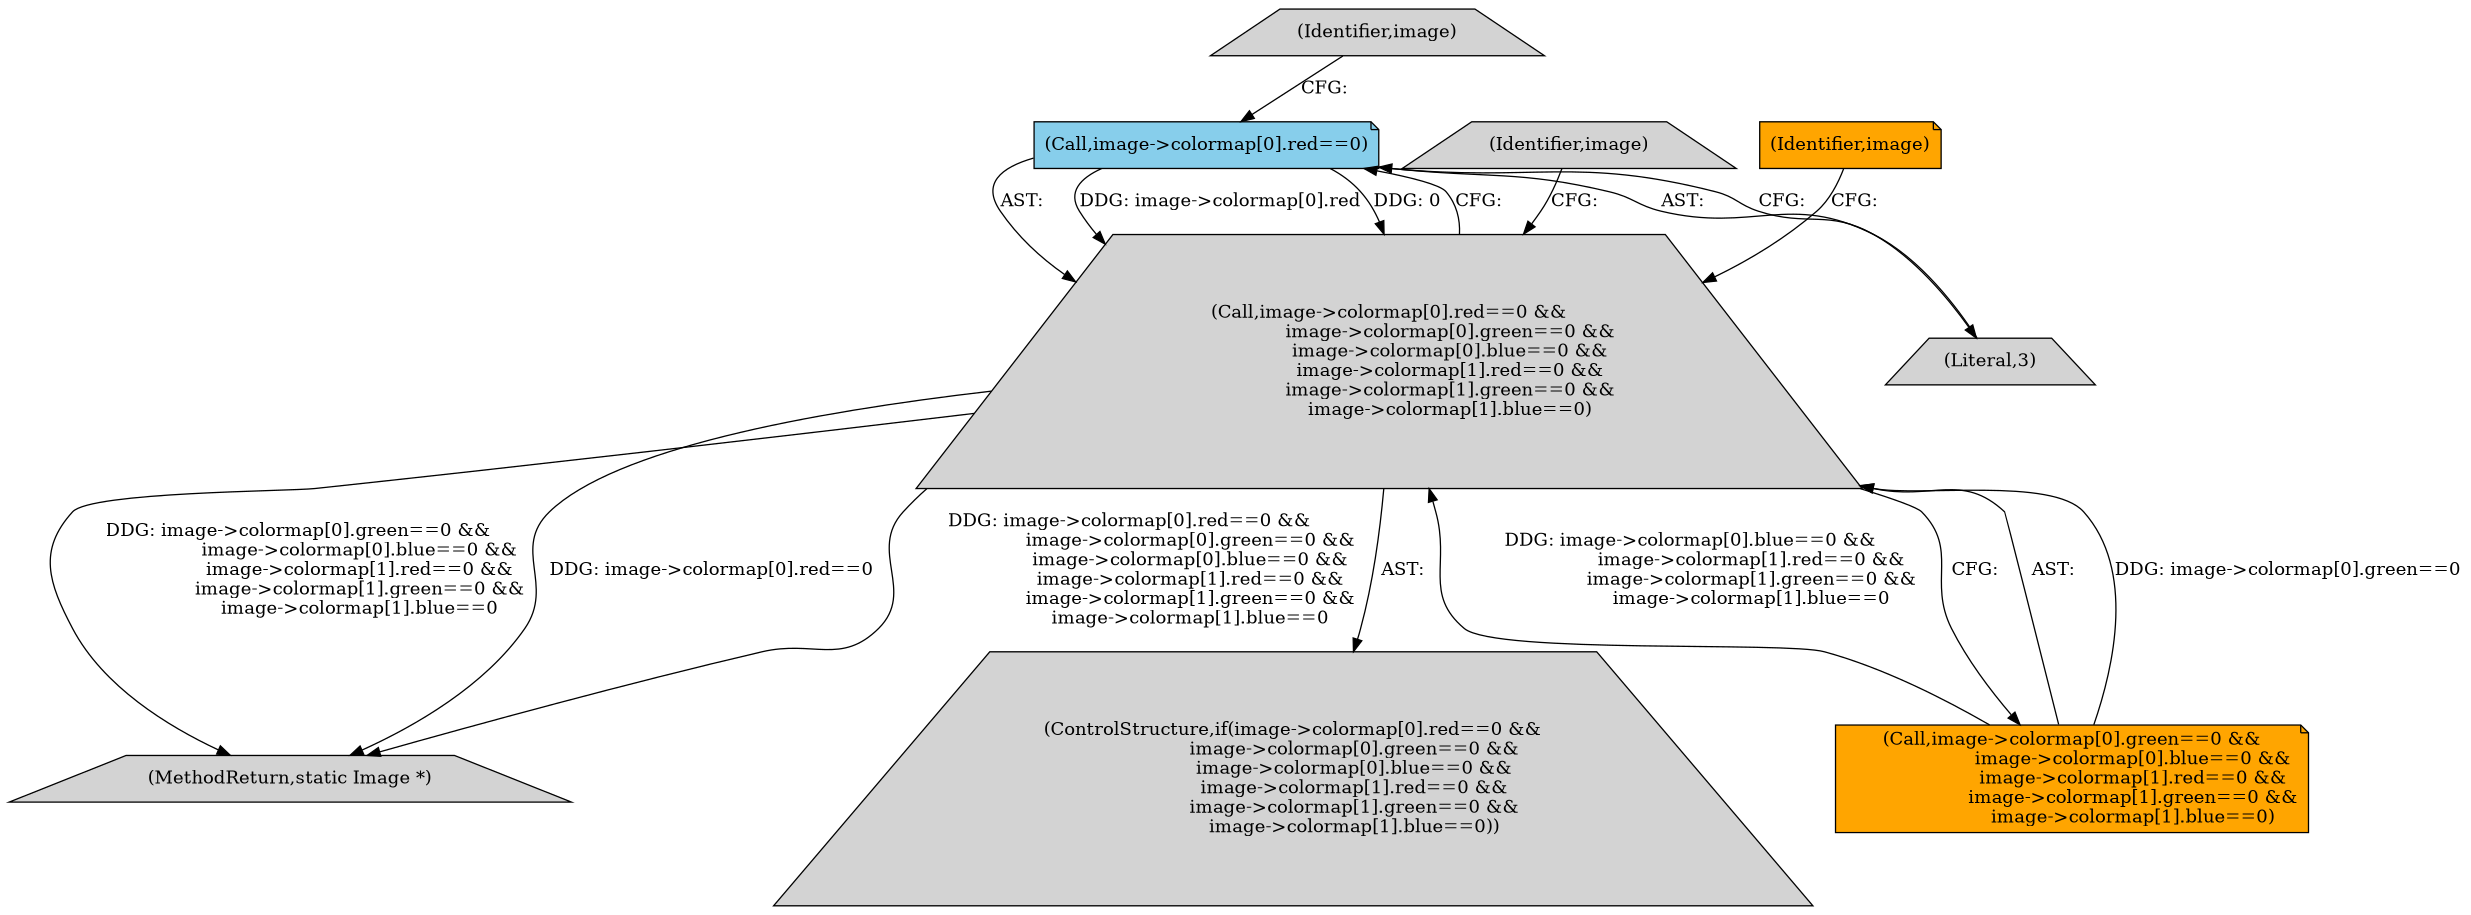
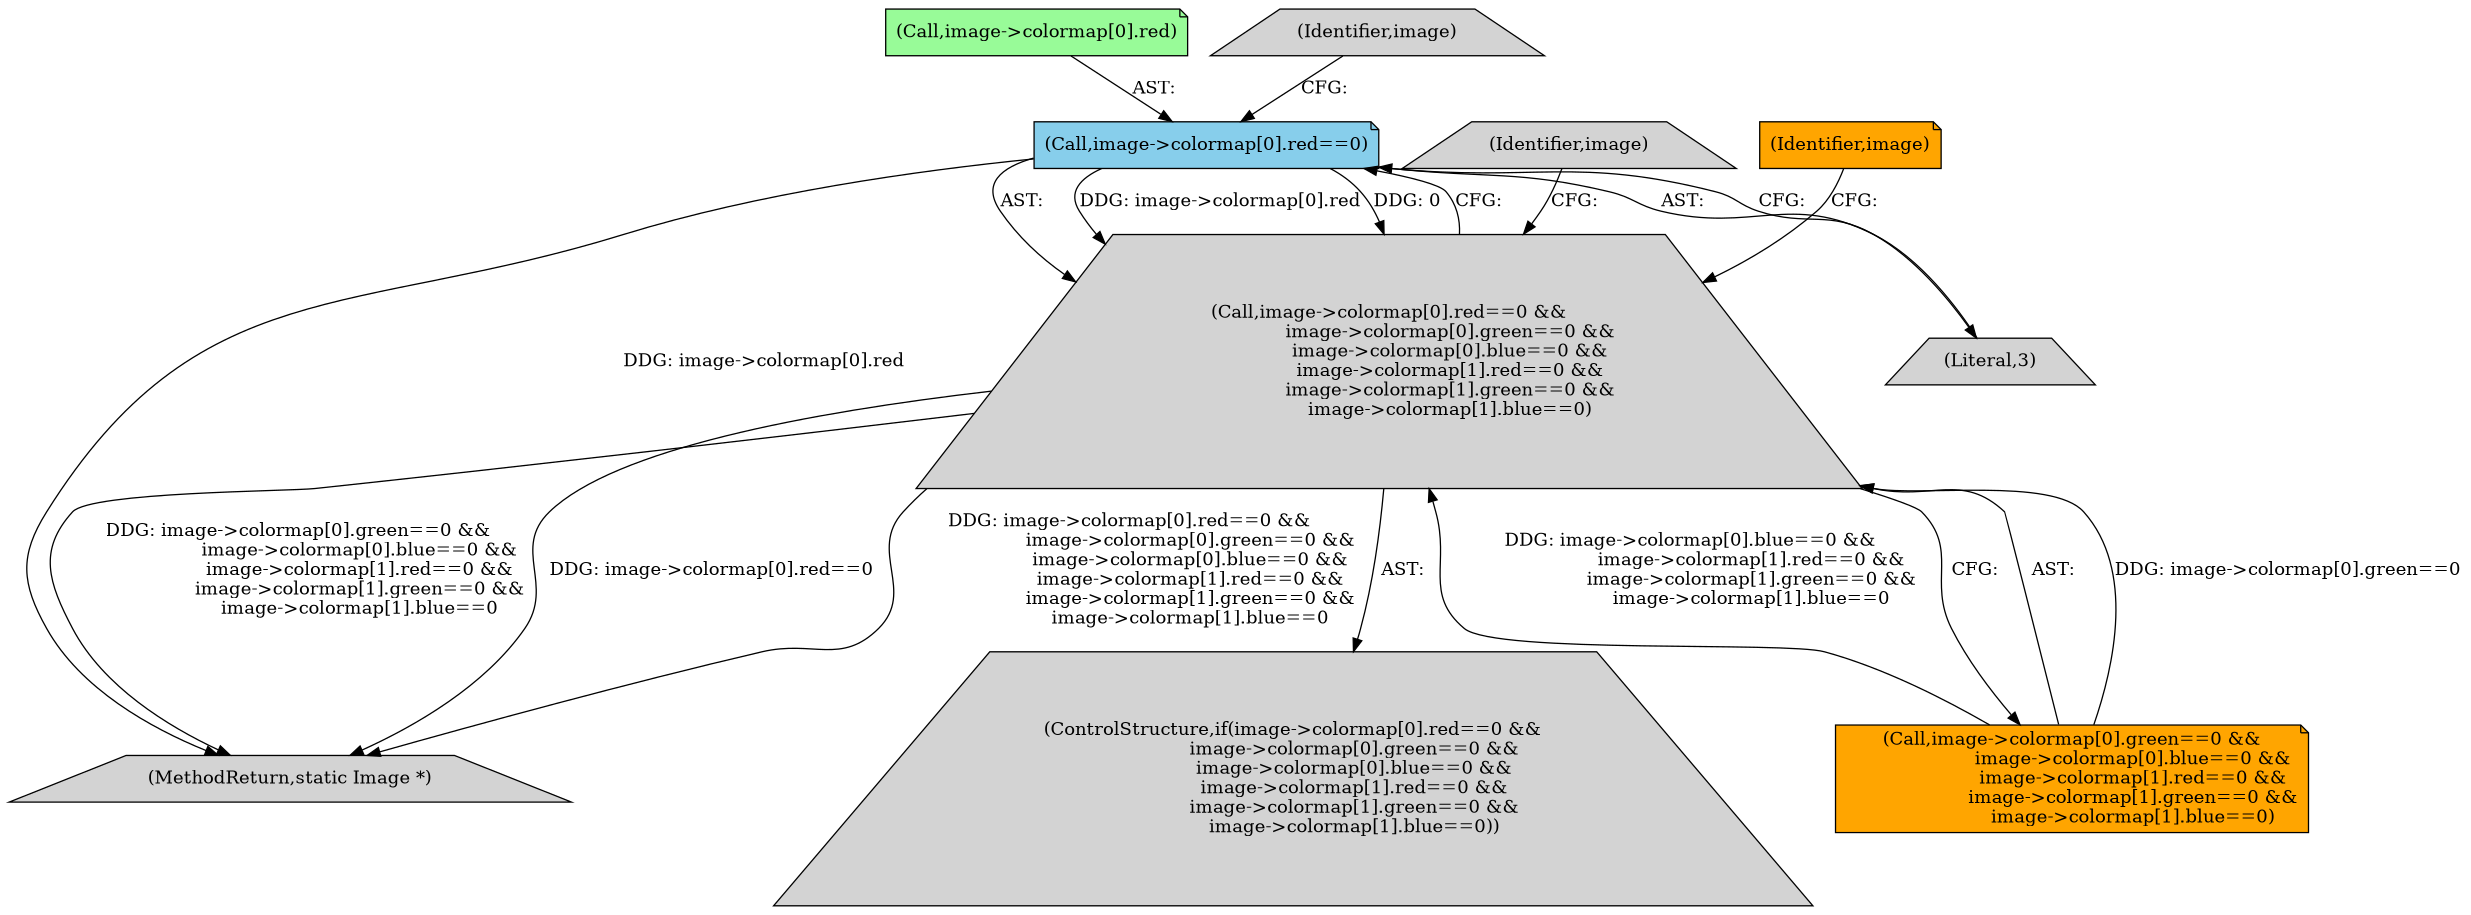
node "(Call,image->colormap[0].red)": added
edge "(Call,image->colormap[0].red==0)" -> "(MethodReturn,static Image *)": added, label "DDG: image->colormap[0].red"
